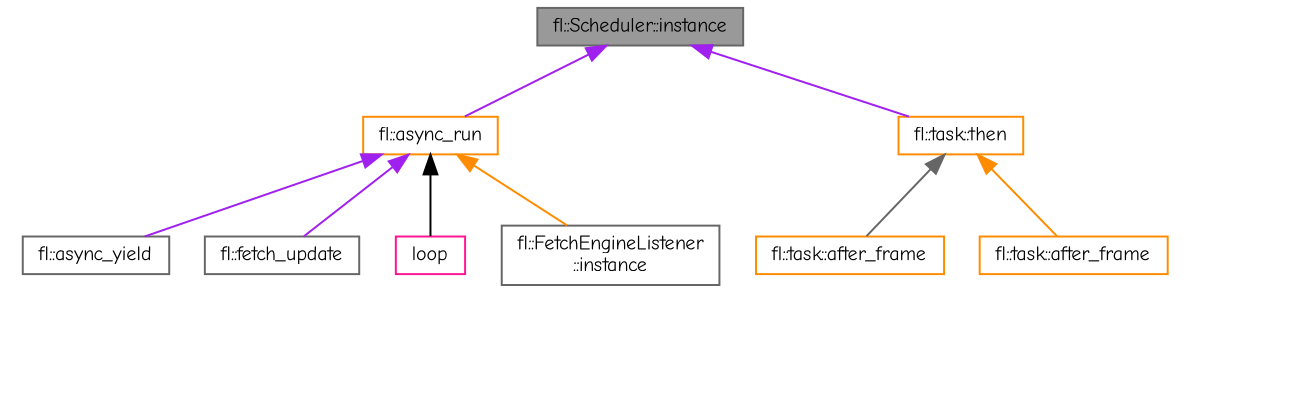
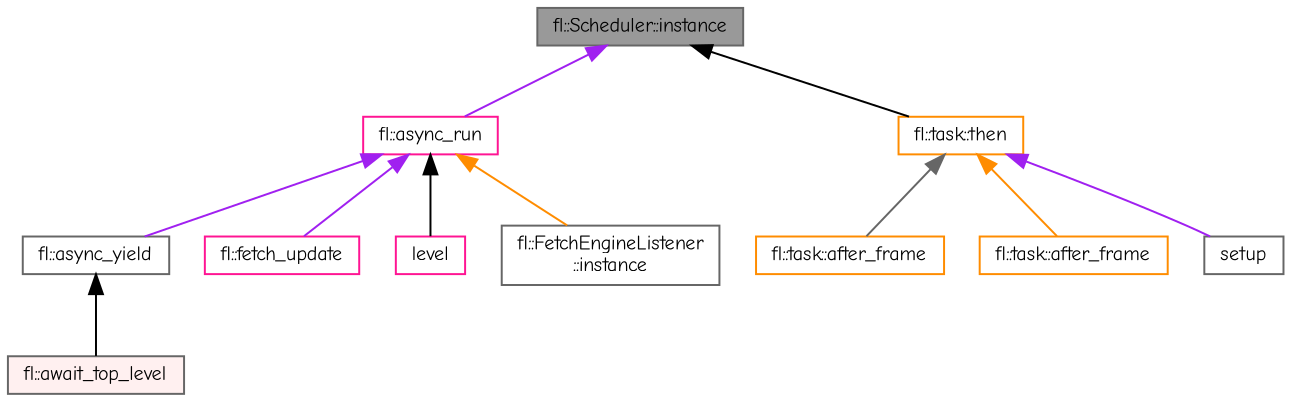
edge "fl::task::then" -> "fl::Scheduler::instance": color purple -> black
node "fl::async_run": color darkorange -> deeppink
node "fl::fetch_update": color gray40 -> deeppink
node "loop": label "loop" -> "level"
node "setup": added
node "fl::await_top_level": added
